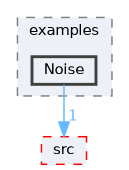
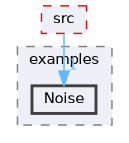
edge "Noise" -> "src": reversed
